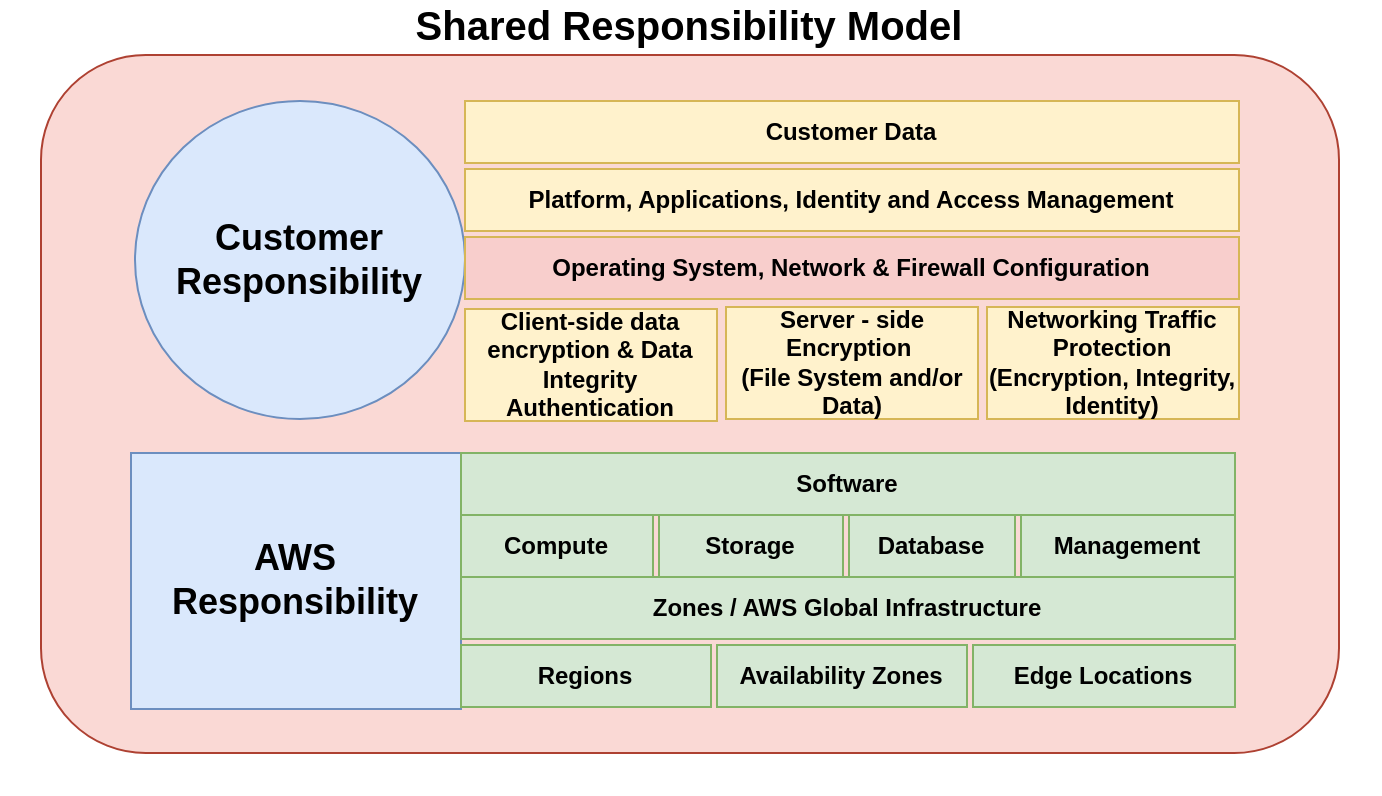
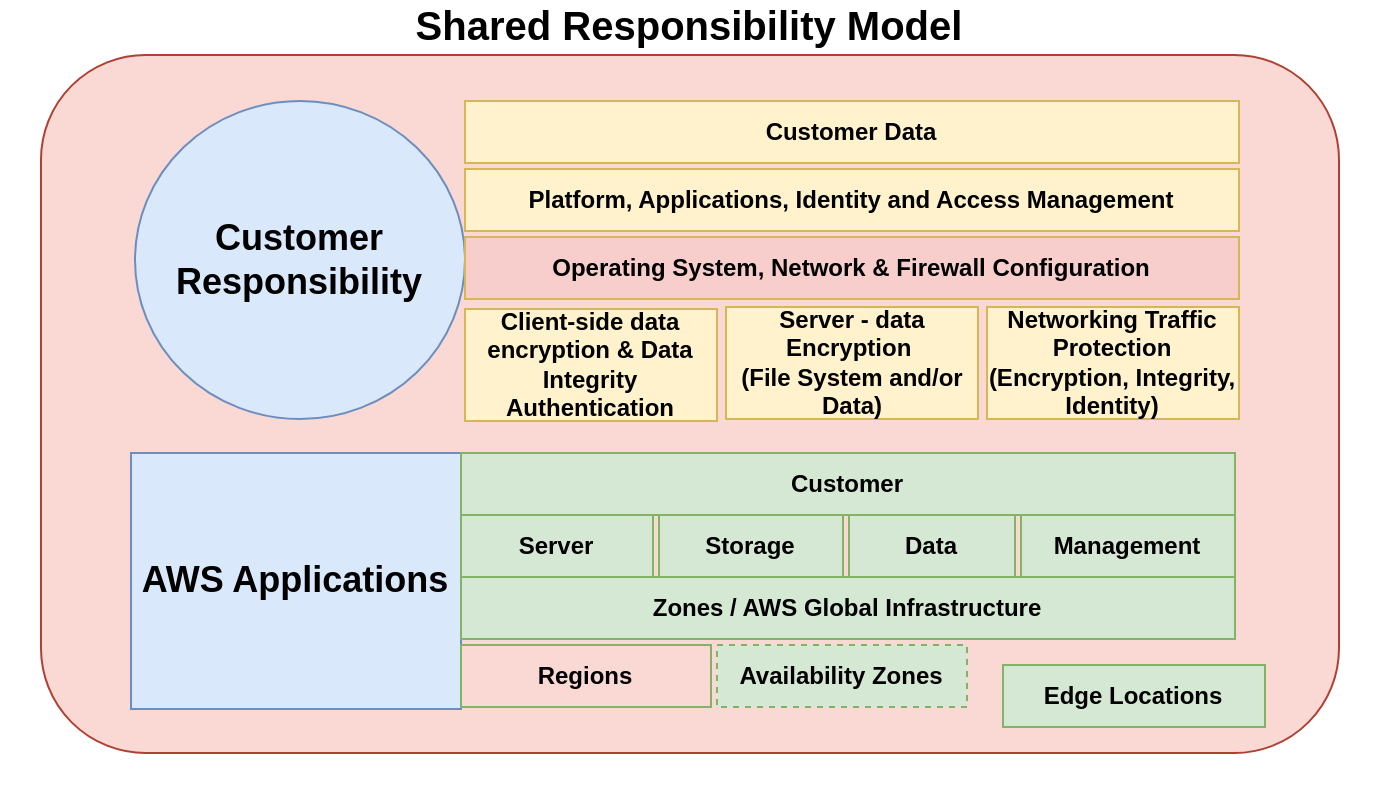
node "Server - side Encryption (File System and/or Data)": label "Server - side Encryption (File System and/or Data)" -> "Server - data Encryption (File System and/or Data)"
node "Software": label "Software" -> "Customer"
node "Compute": label "Compute" -> "Server"
node "Database": label "Database" -> "Data"
node "AWS Responsibility": label "AWS Responsibility" -> "AWS Applications"
node "Regions": fillcolor #d5e8d4 -> #fad9d5
node "Availability Zones": style solid -> dashed
node "Edge Locations": moved (1104, 676) -> (1134, 696)
